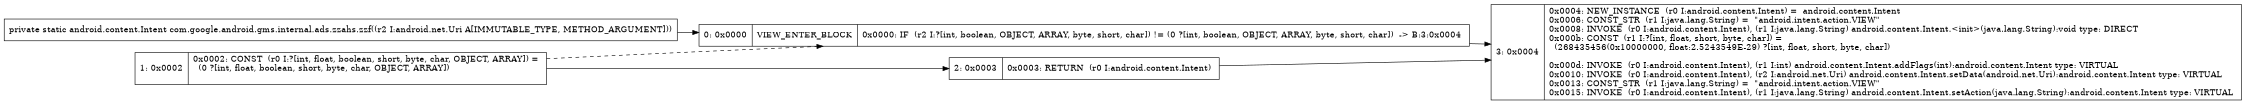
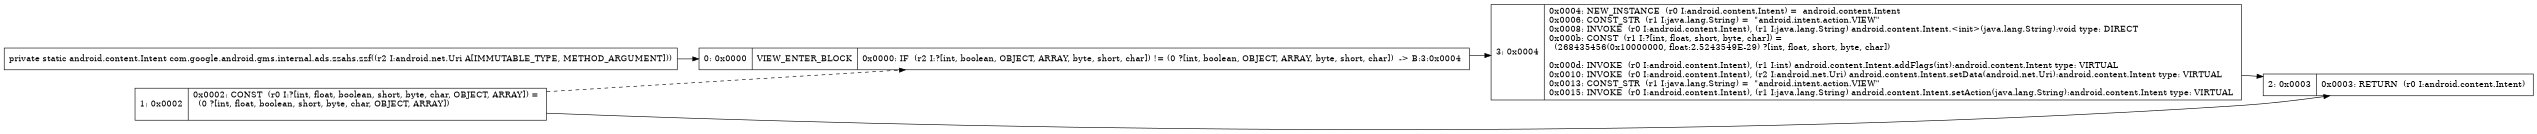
edge "2: 0x0003" -> "3: 0x0004": reversed
